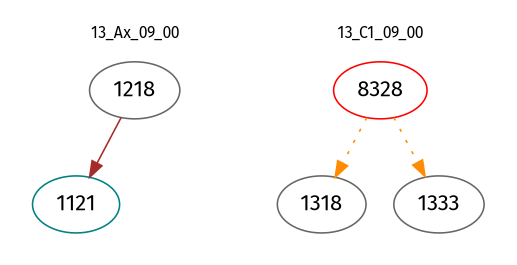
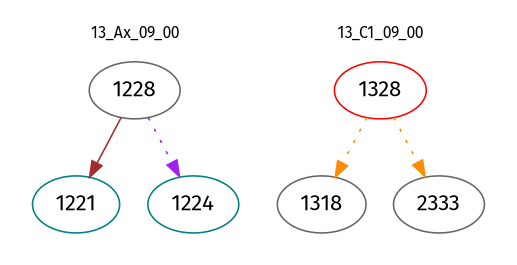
node "1218": label "1218" -> "1228"
node "8328": label "8328" -> "1328"
node "1121": label "1121" -> "1221"
node "1224": added
node "1333": label "1333" -> "2333"
